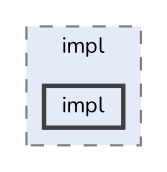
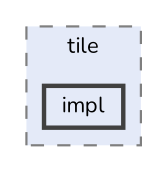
cluster "impl": label "impl" -> "tile"
